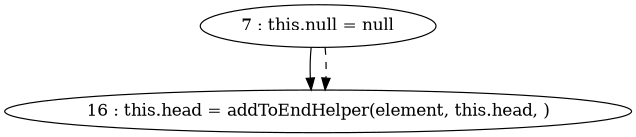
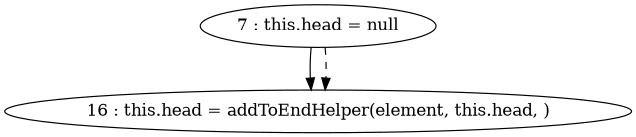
node "7 : this.null = null": label "7 : this.null = null" -> "7 : this.head = null"
